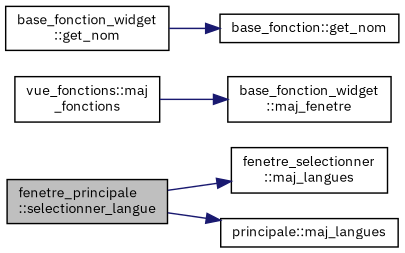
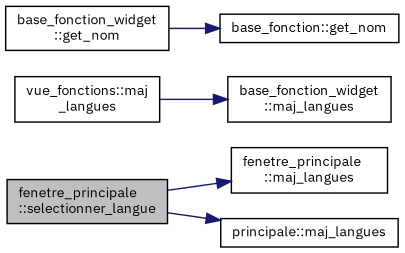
node "vue_fonctions::maj _fonctions": label "vue_fonctions::maj _fonctions" -> "vue_fonctions::maj _langues"
node "base_fonction_widget ::maj_fenetre": label "base_fonction_widget ::maj_fenetre" -> "base_fonction_widget ::maj_langues"
node "fenetre_selectionner ::maj_langues": label "fenetre_selectionner ::maj_langues" -> "fenetre_principale ::maj_langues"
